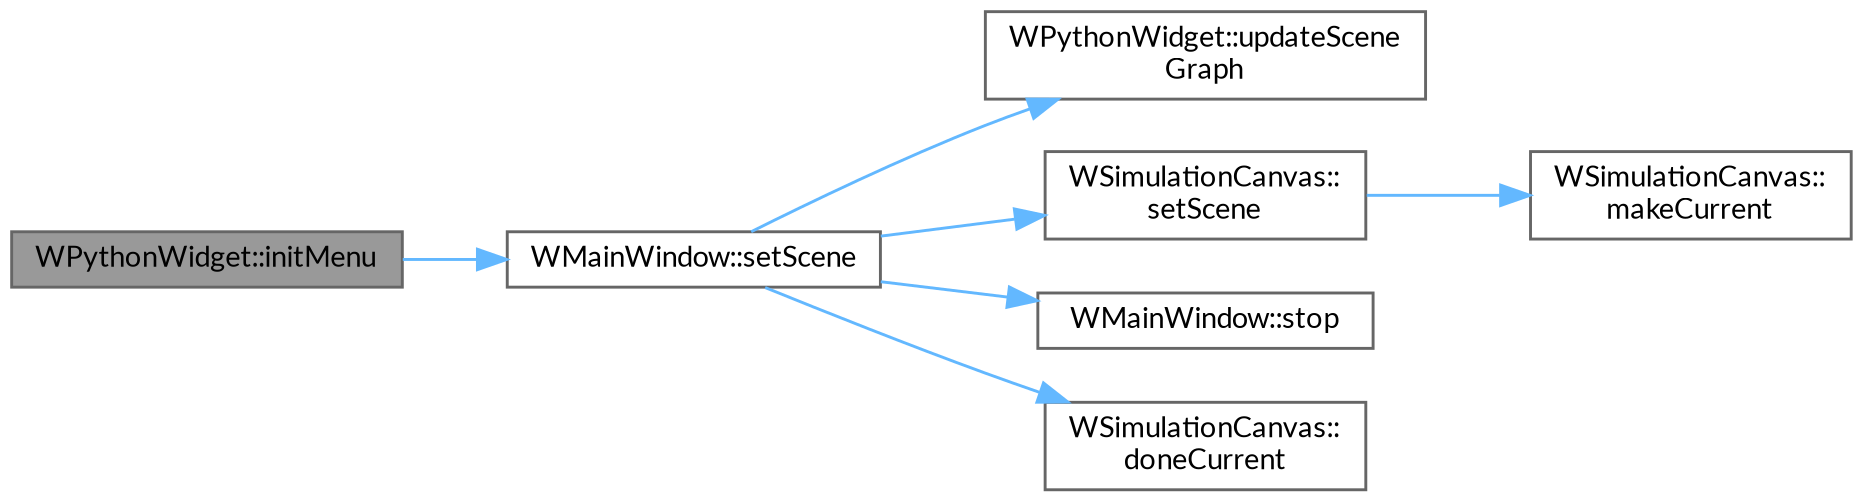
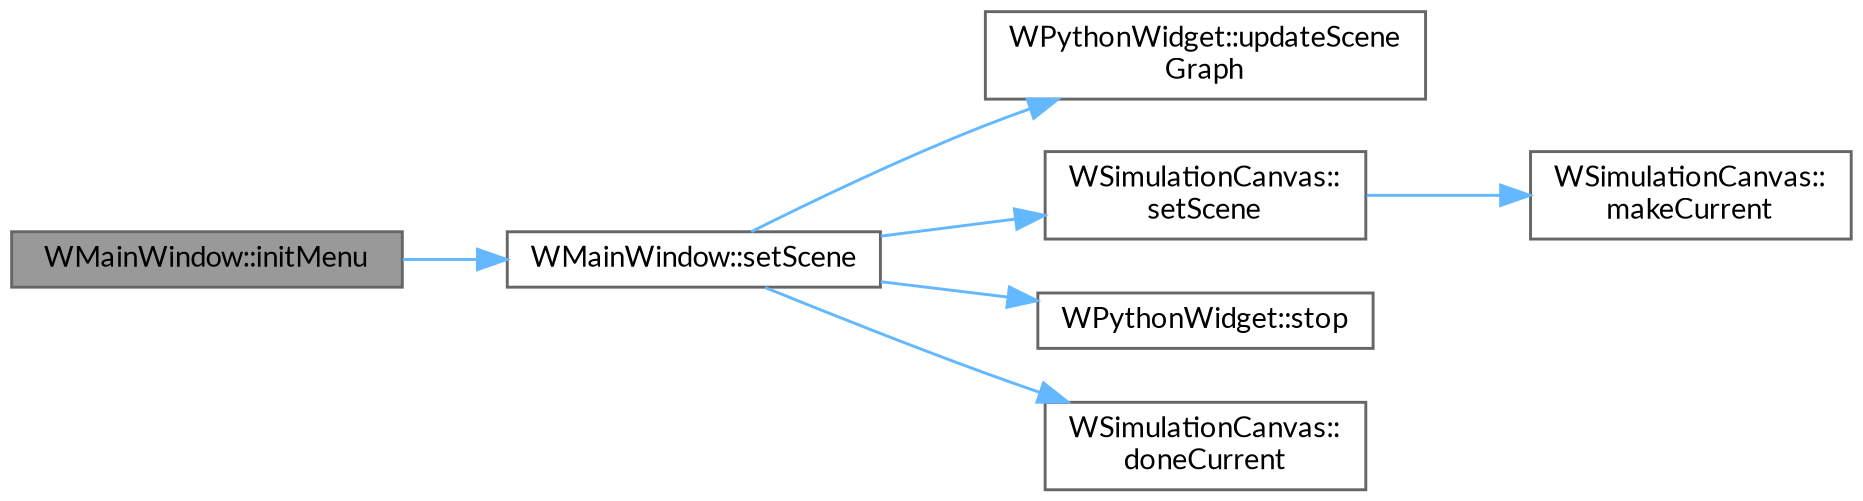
node "WPythonWidget::initMenu": label "WPythonWidget::initMenu" -> "WMainWindow::initMenu"
node "WMainWindow::stop": label "WMainWindow::stop" -> "WPythonWidget::stop"
